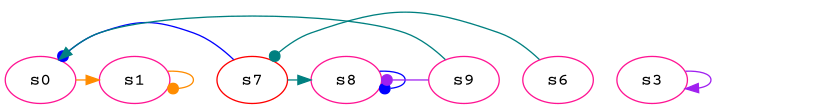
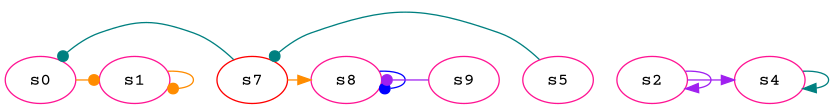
edge "s9" -> "s0": removed
edge "s7" -> "s0": color blue -> teal
edge "s0" -> "s1": arrowhead normal -> dot
edge "s7" -> "s8": color teal -> darkorange
node "s6": label "s6" -> "s5"
node "s3": label "s3" -> "s2"
node "s4": added
